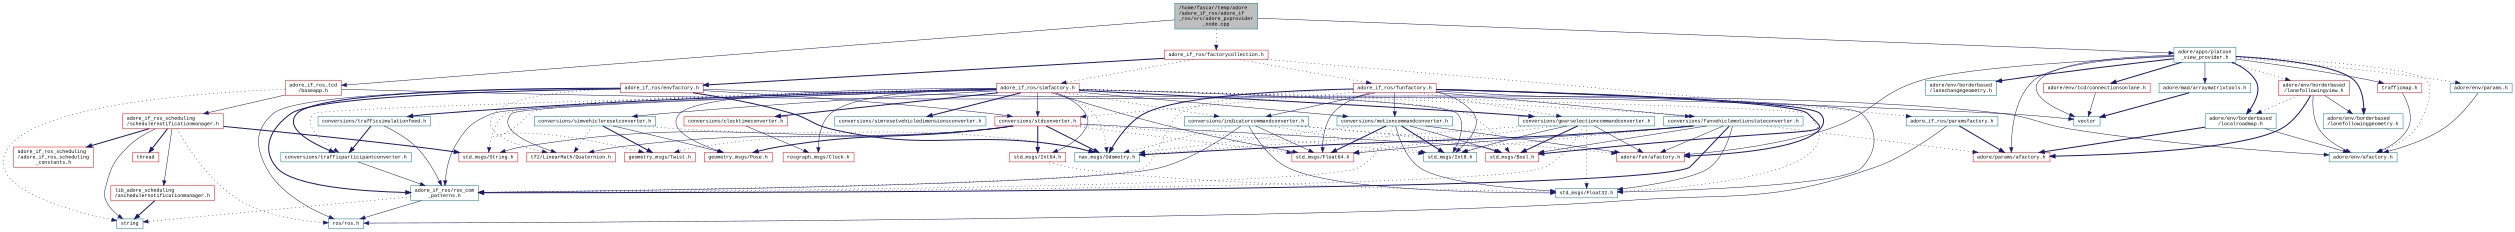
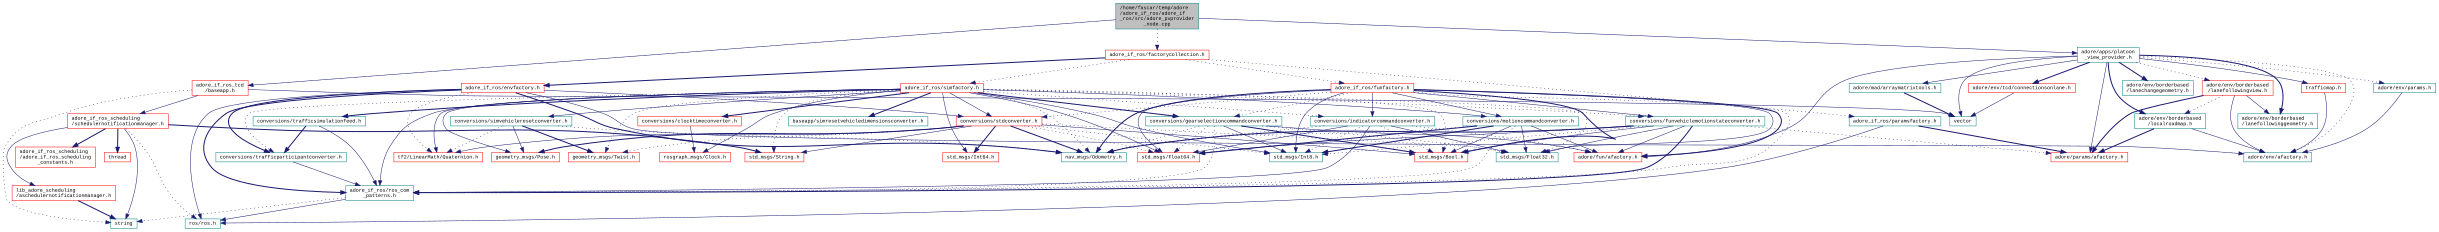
node "conversions/simresetvehicledimensionsconverter.h": label "conversions/simresetvehicledimensionsconverter.h" -> "baseapp/simresetvehicledimensionsconverter.h"
edge "std_msgs/Int64.h" -> "std_msgs/Float32.h": now "conversions/stdconverter.h" -> "std_msgs/Float32.h"
